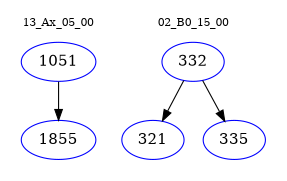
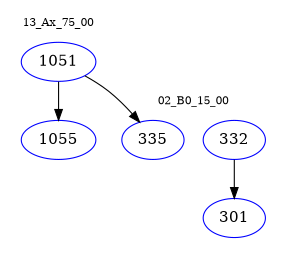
cluster "13_Ax_05_00": label "13_Ax_05_00" -> "13_Ax_75_00"
edge "332" -> "335": now "1051" -> "335"
node "1855": label "1855" -> "1055"
node "321": label "321" -> "301"
